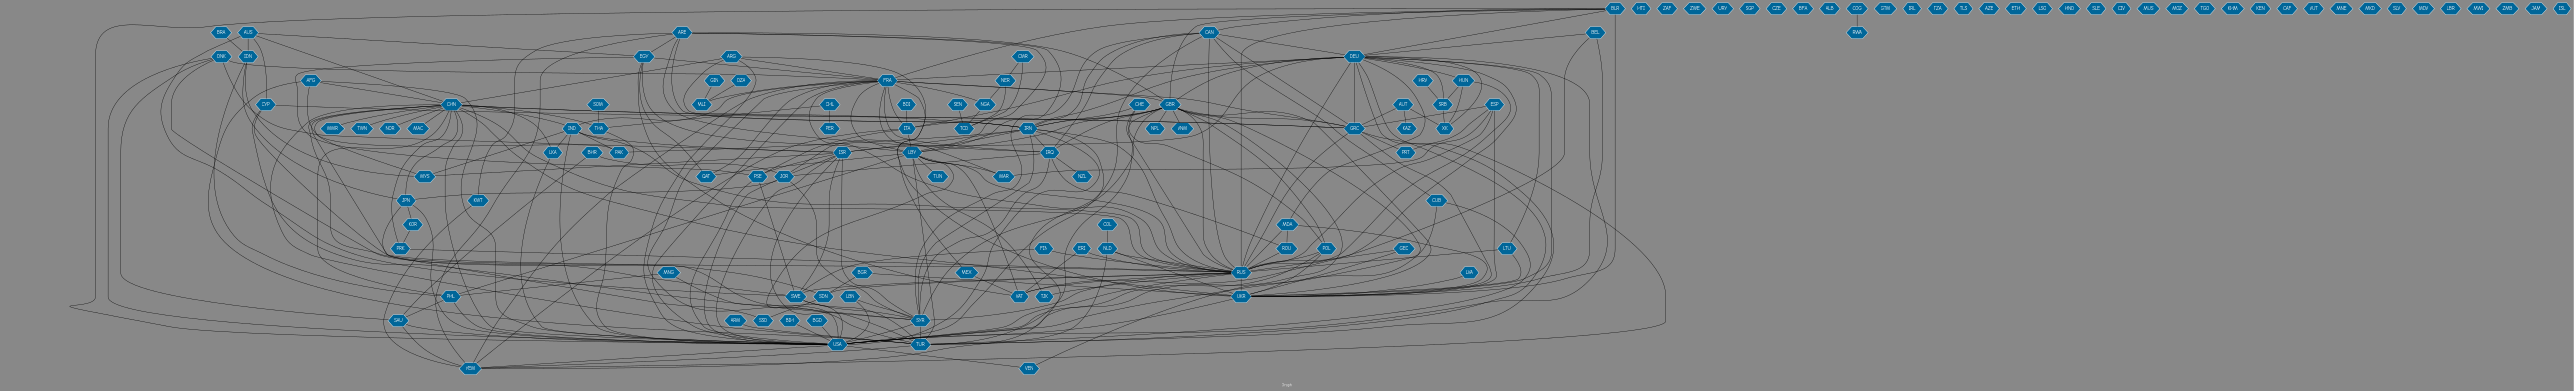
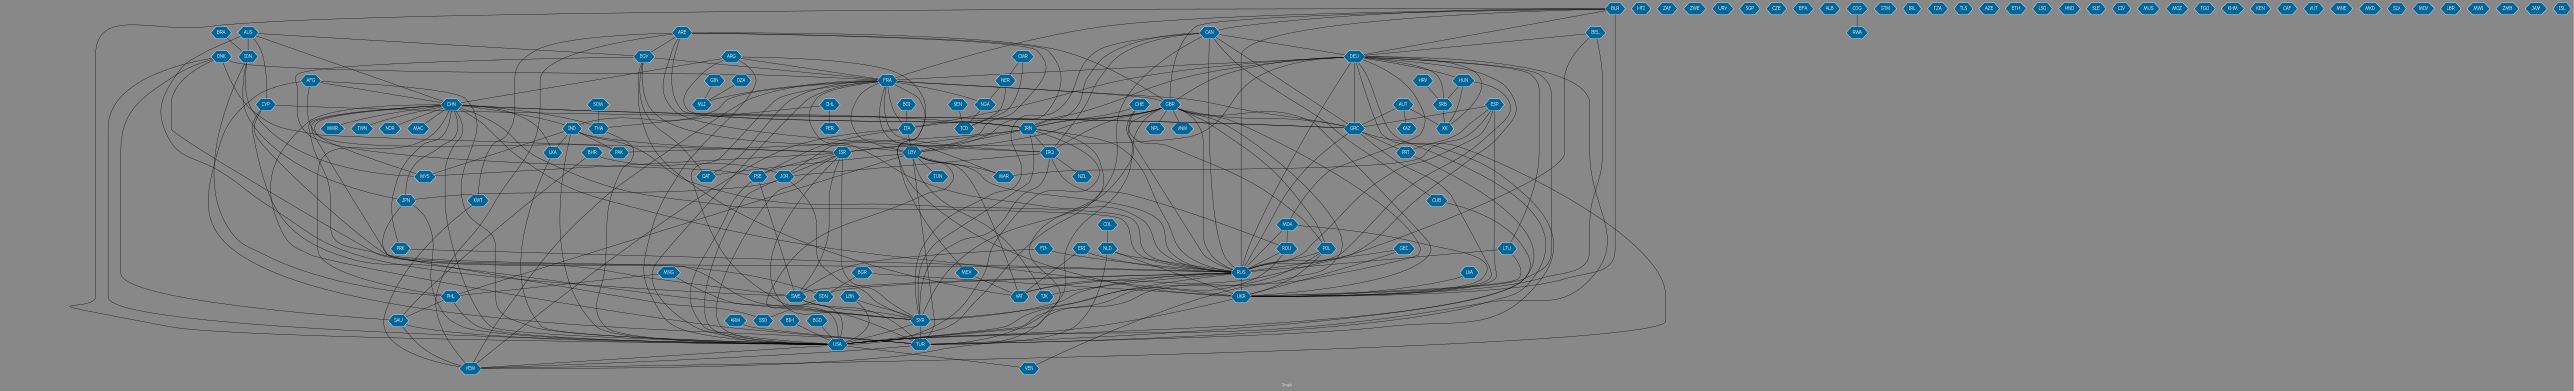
node "KOR": removed
edge "FRA" -- "TUR": now "FRA" -- "SYR"
edge "ROU" -- "SYR": added
edge "CUB" -- "USA": now "PRT" -- "USA"
